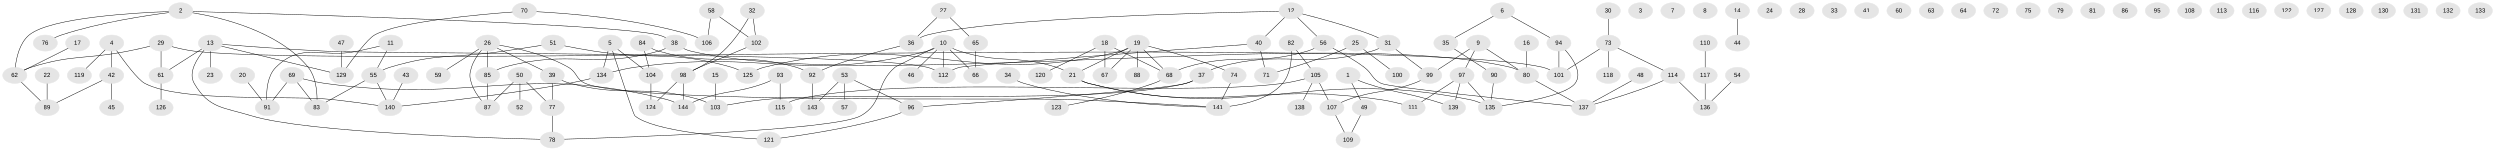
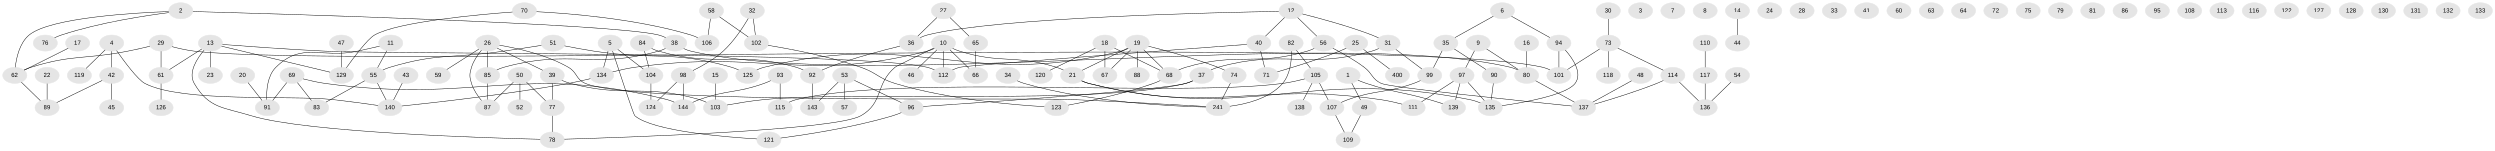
edge "2" -- "83": removed
edge "102" -- "98": now "102" -- "123"
edge "9" -- "99": now "35" -- "99"
node "100": label "100" -> "400"
node "141": label "141" -> "241"
